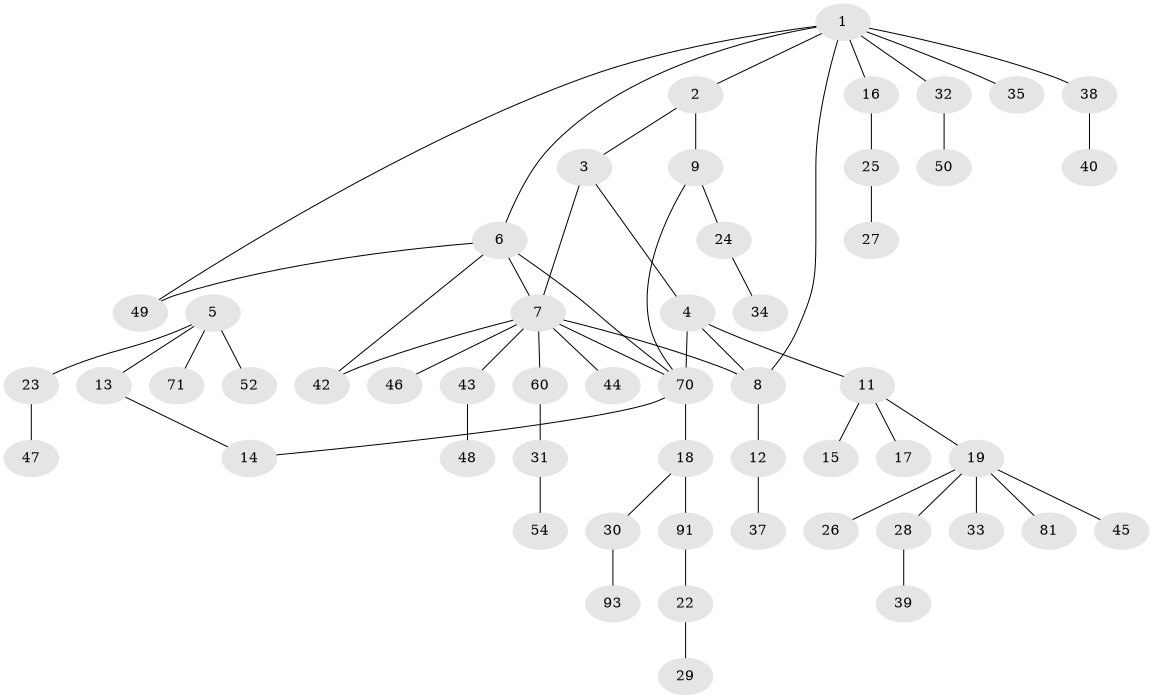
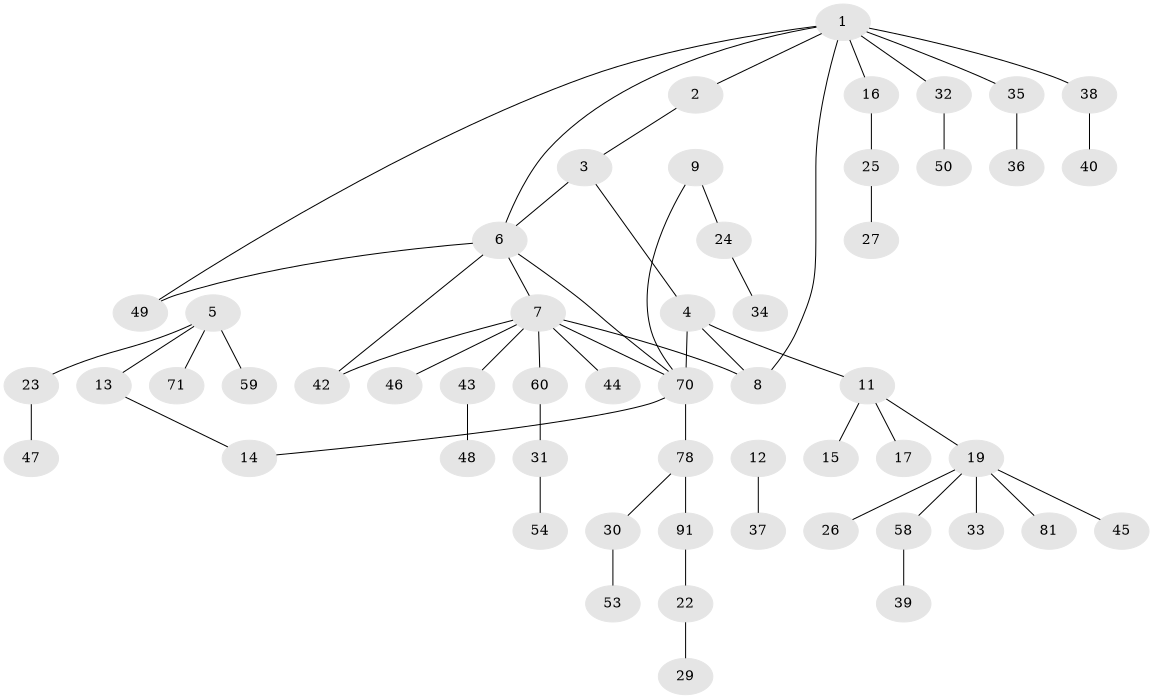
edge "2" -- "9": removed
node "36": added
edge "3" -- "7": now "3" -- "6"
node "52": label "52" -> "59"
edge "8" -- "12": removed
node "18": label "18" -> "78"
node "28": label "28" -> "58"
node "93": label "93" -> "53"
